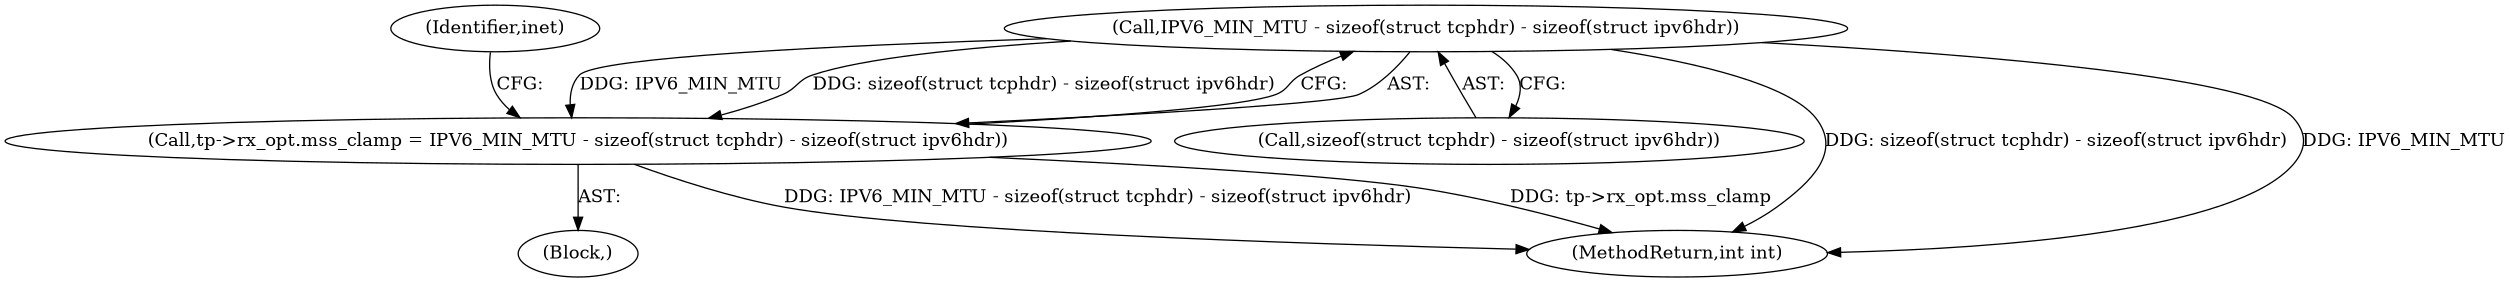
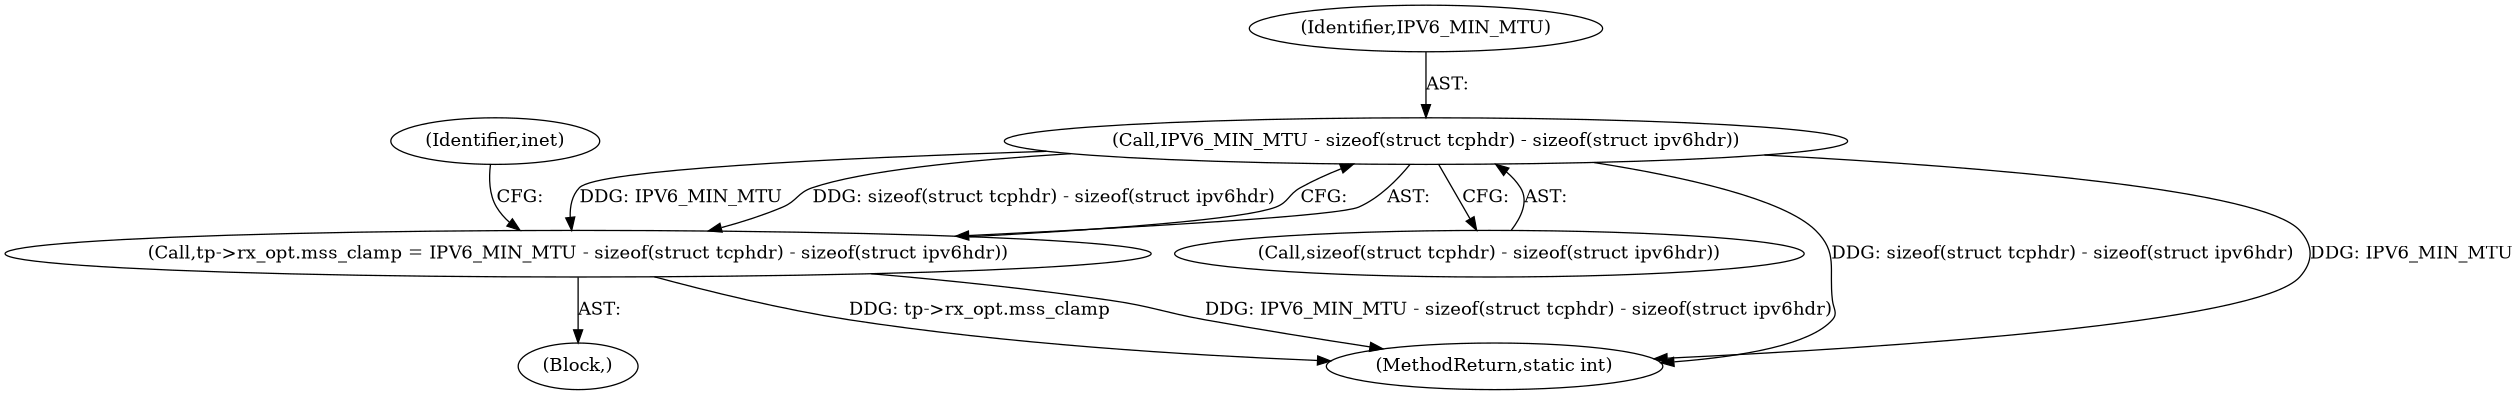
node "(Identifier,IPV6_MIN_MTU)": added
node "(MethodReturn,int int)": label "(MethodReturn,int int)" -> "(MethodReturn,static int)"
